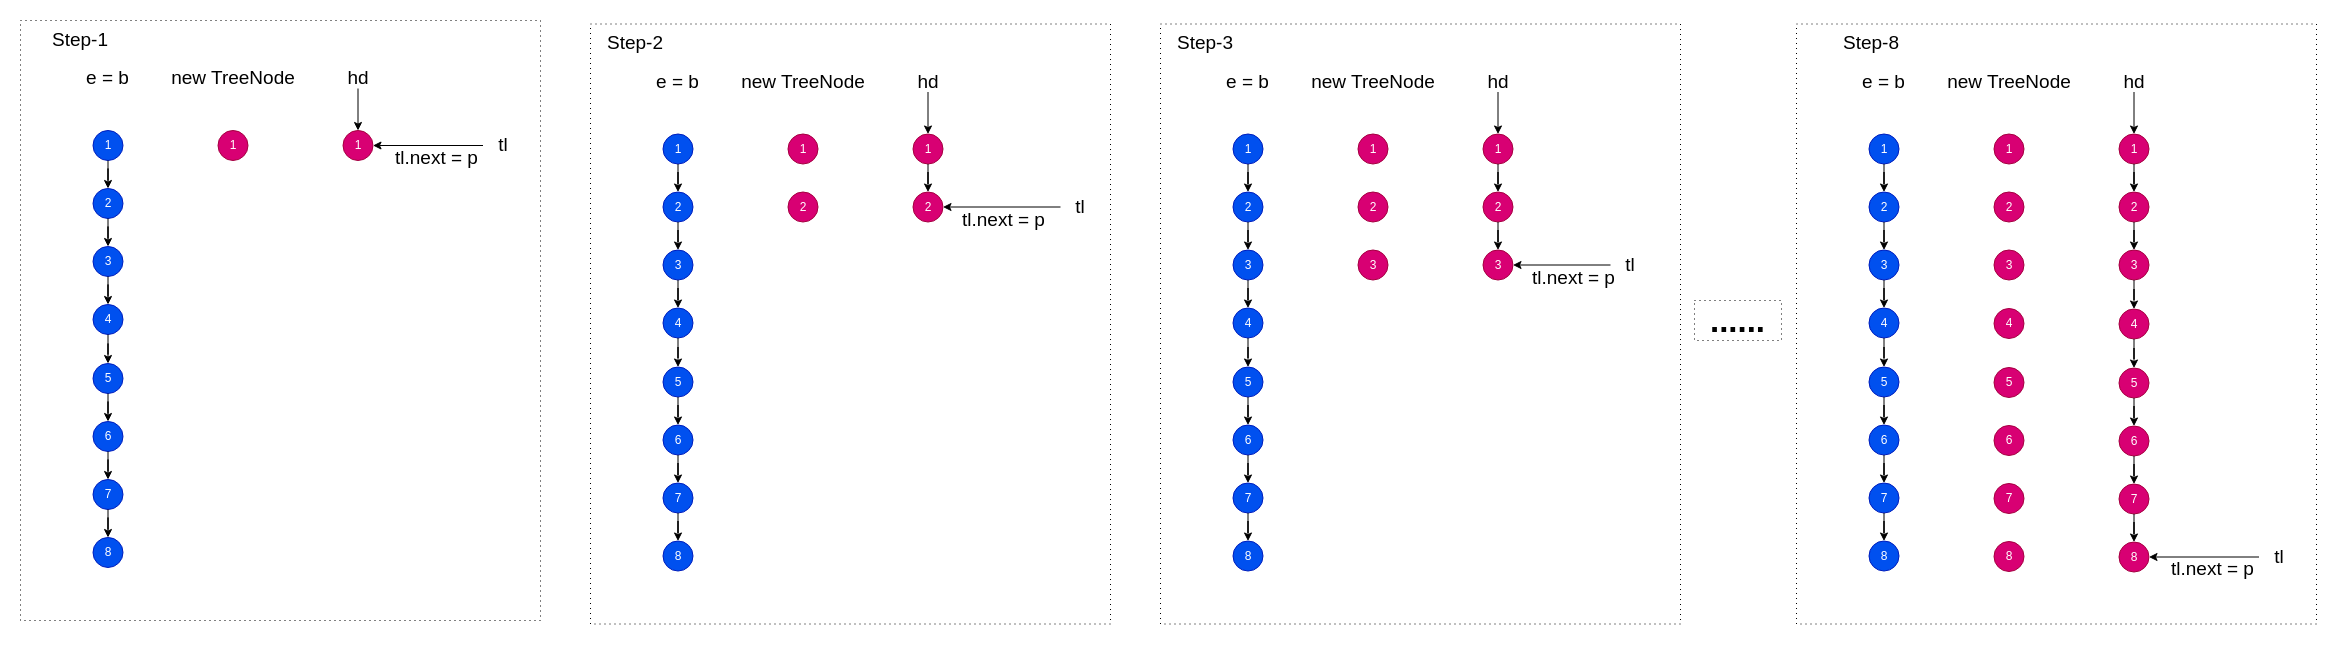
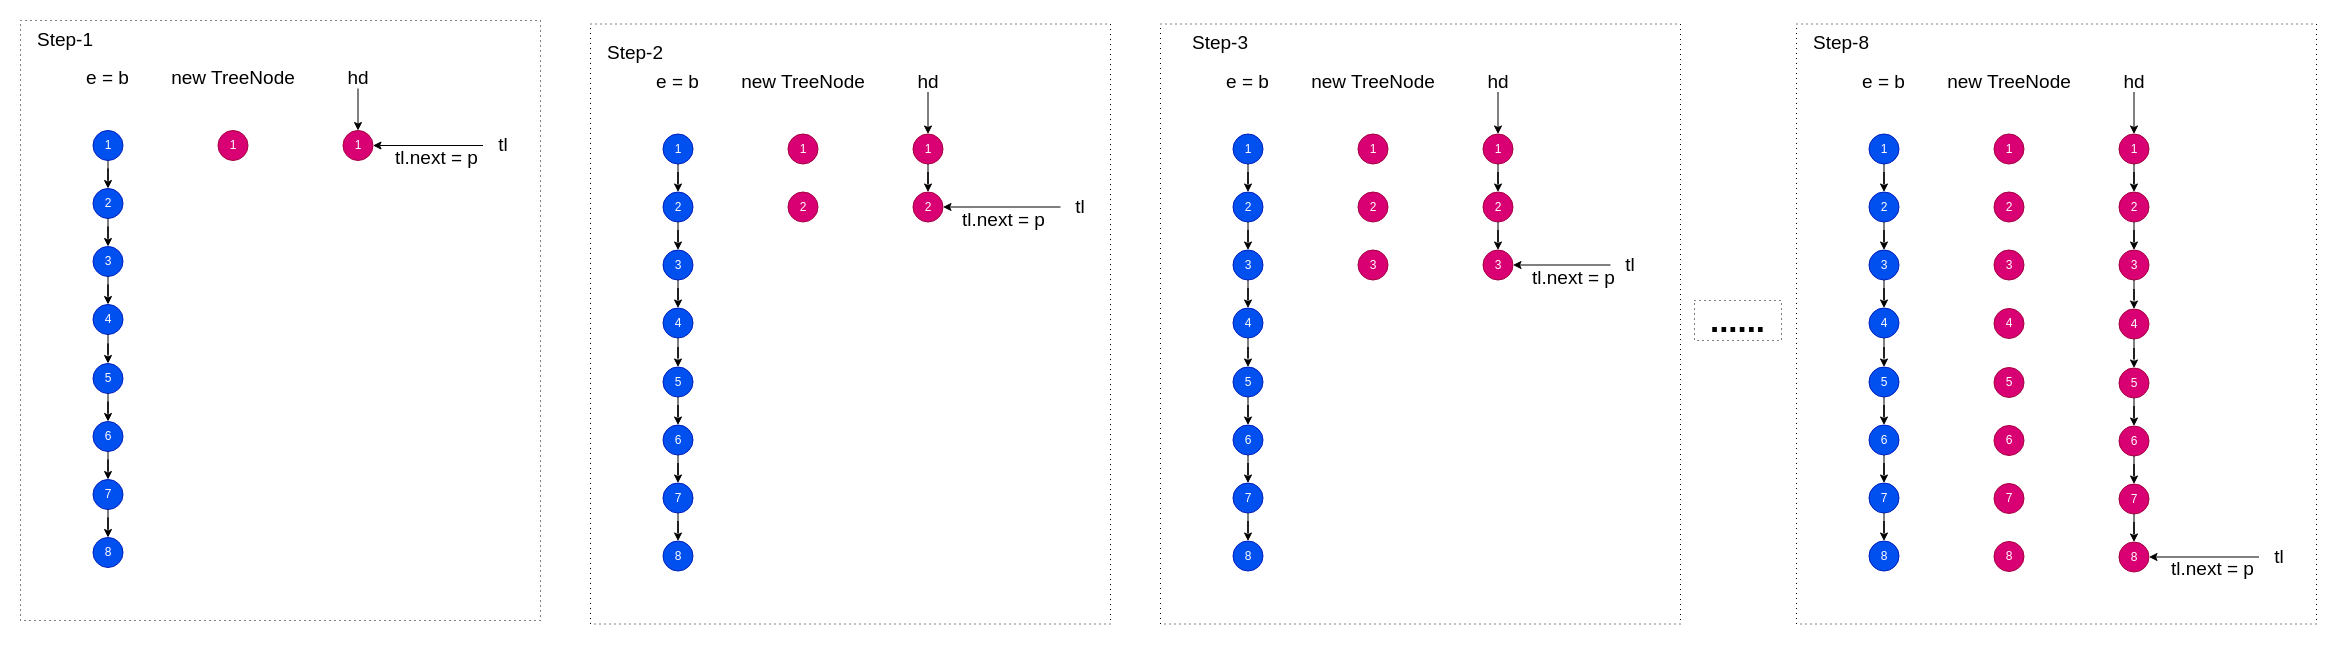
node "Step-1": moved (81, 40) -> (66, 40)
node "Step-2": moved (636, 44) -> (636, 54)
node "Step-3": moved (1206, 44) -> (1221, 44)
node "Step-8": moved (1872, 44) -> (1842, 44)
